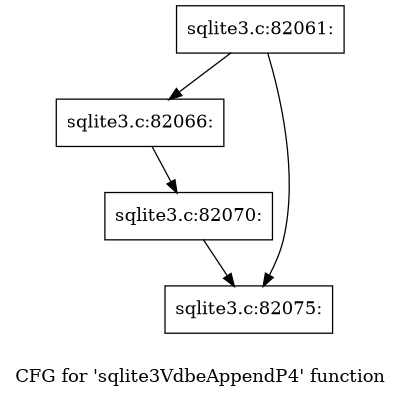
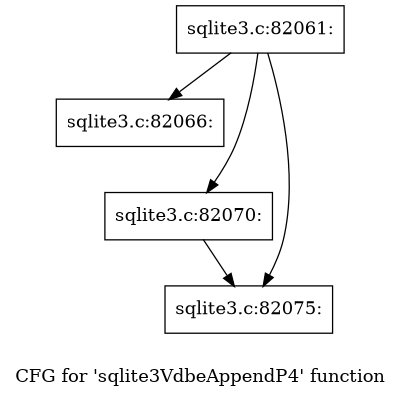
edge "sqlite3.c:82066:" -> "sqlite3.c:82070:": now "sqlite3.c:82061:" -> "sqlite3.c:82070:"
